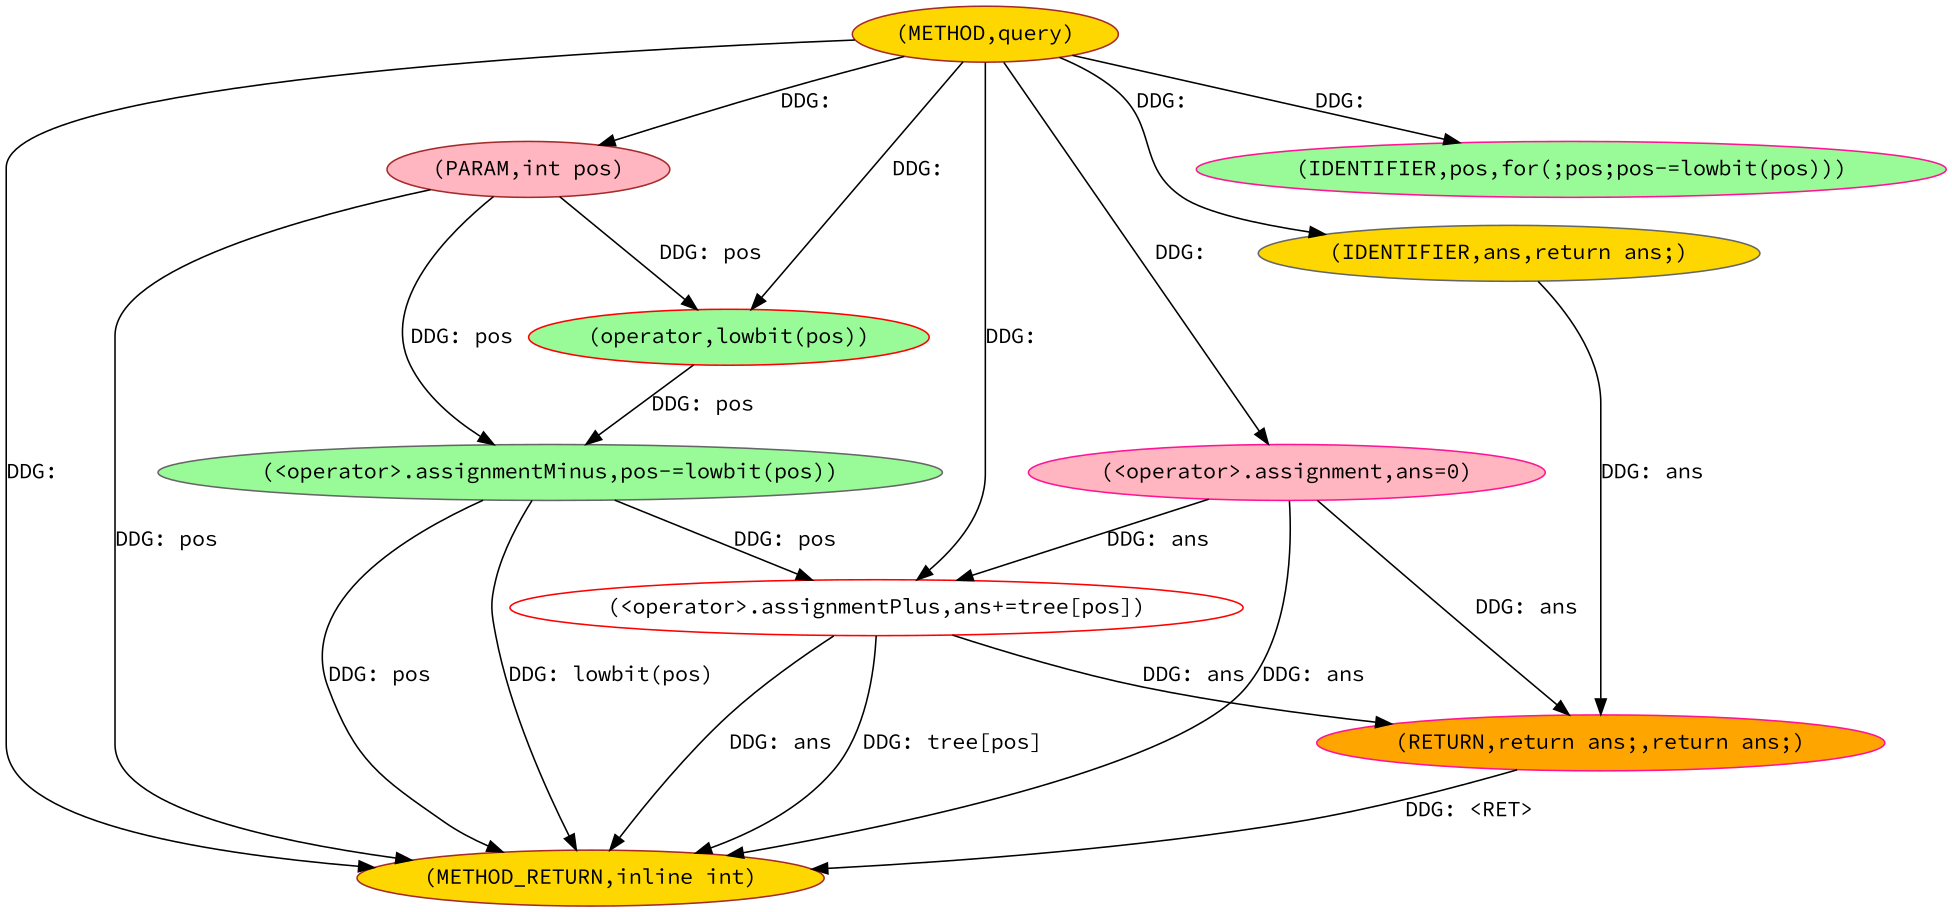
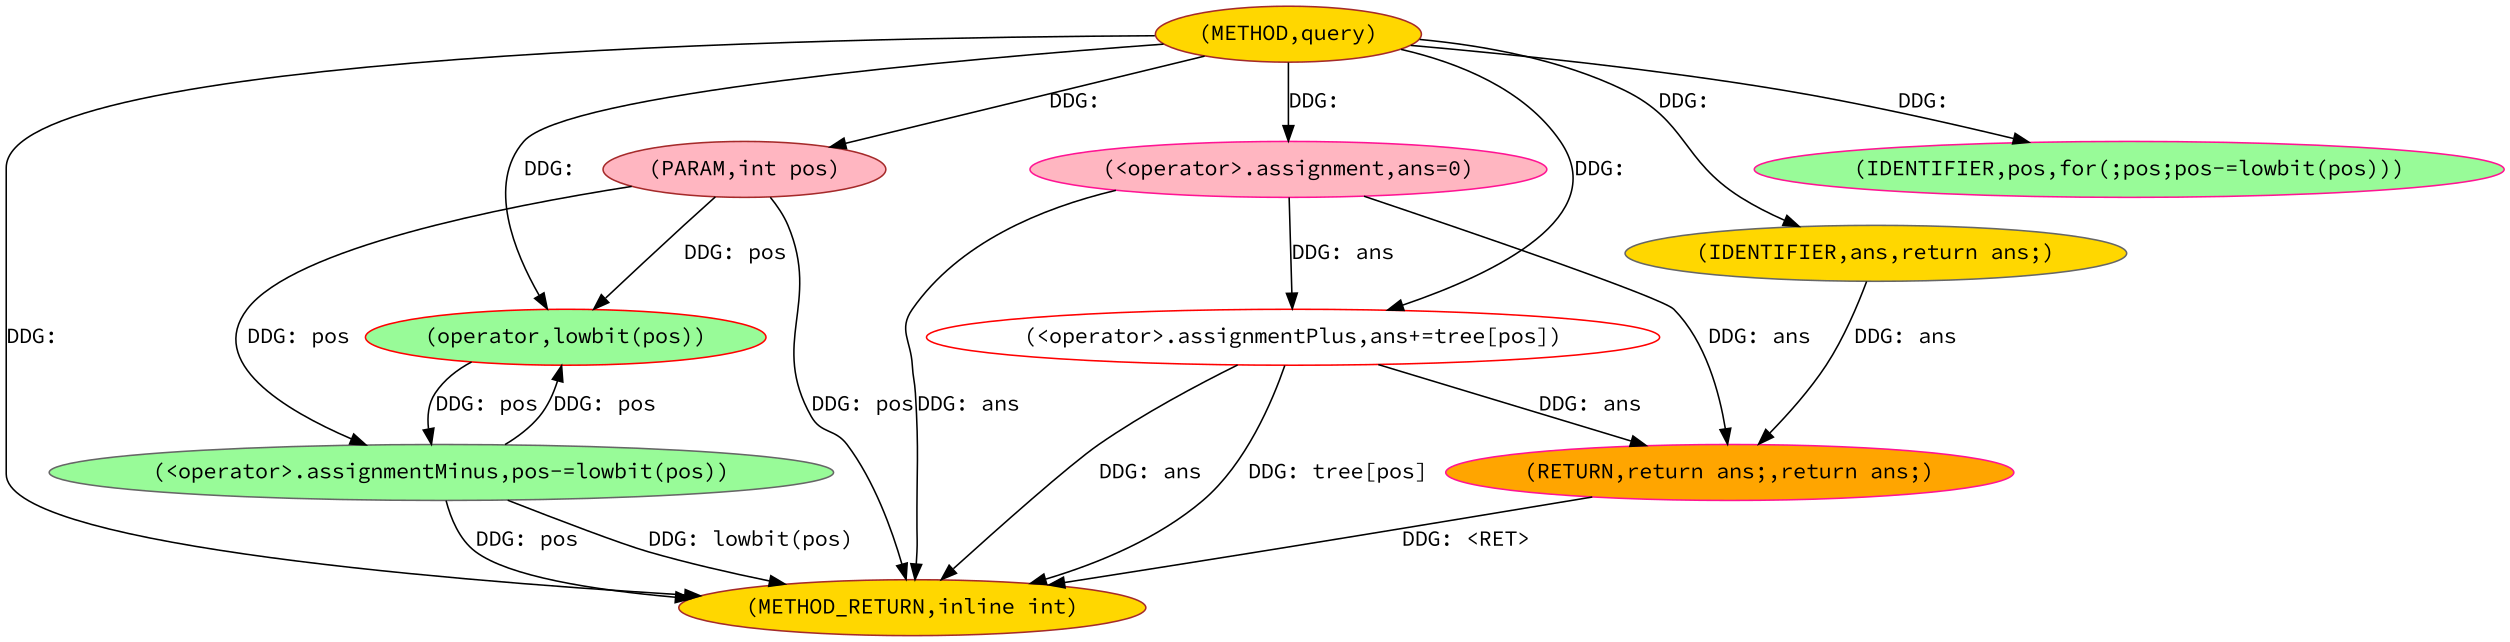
edge "(<operator>.assignmentMinus,pos-=lowbit(pos))" -> "(<operator>.assignmentPlus,ans+=tree[pos])": now "(<operator>.assignmentMinus,pos-=lowbit(pos))" -> "(operator,lowbit(pos))"
